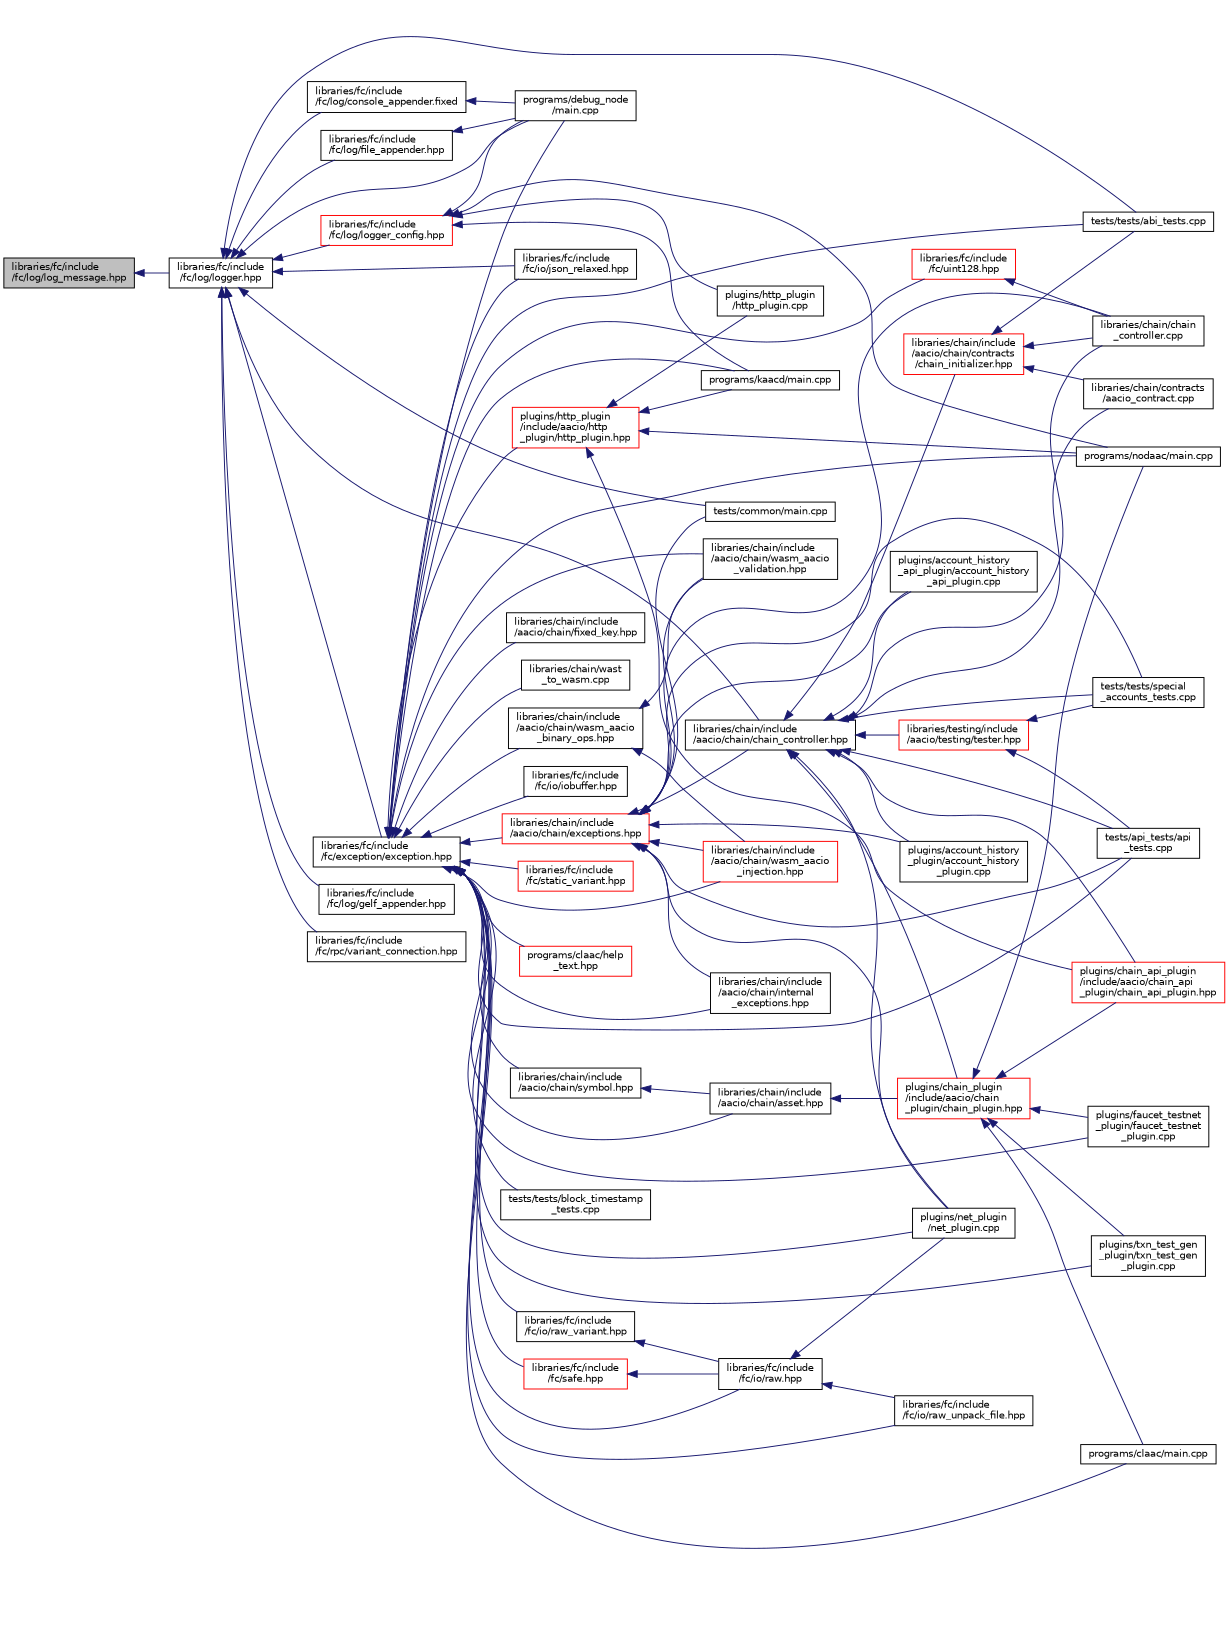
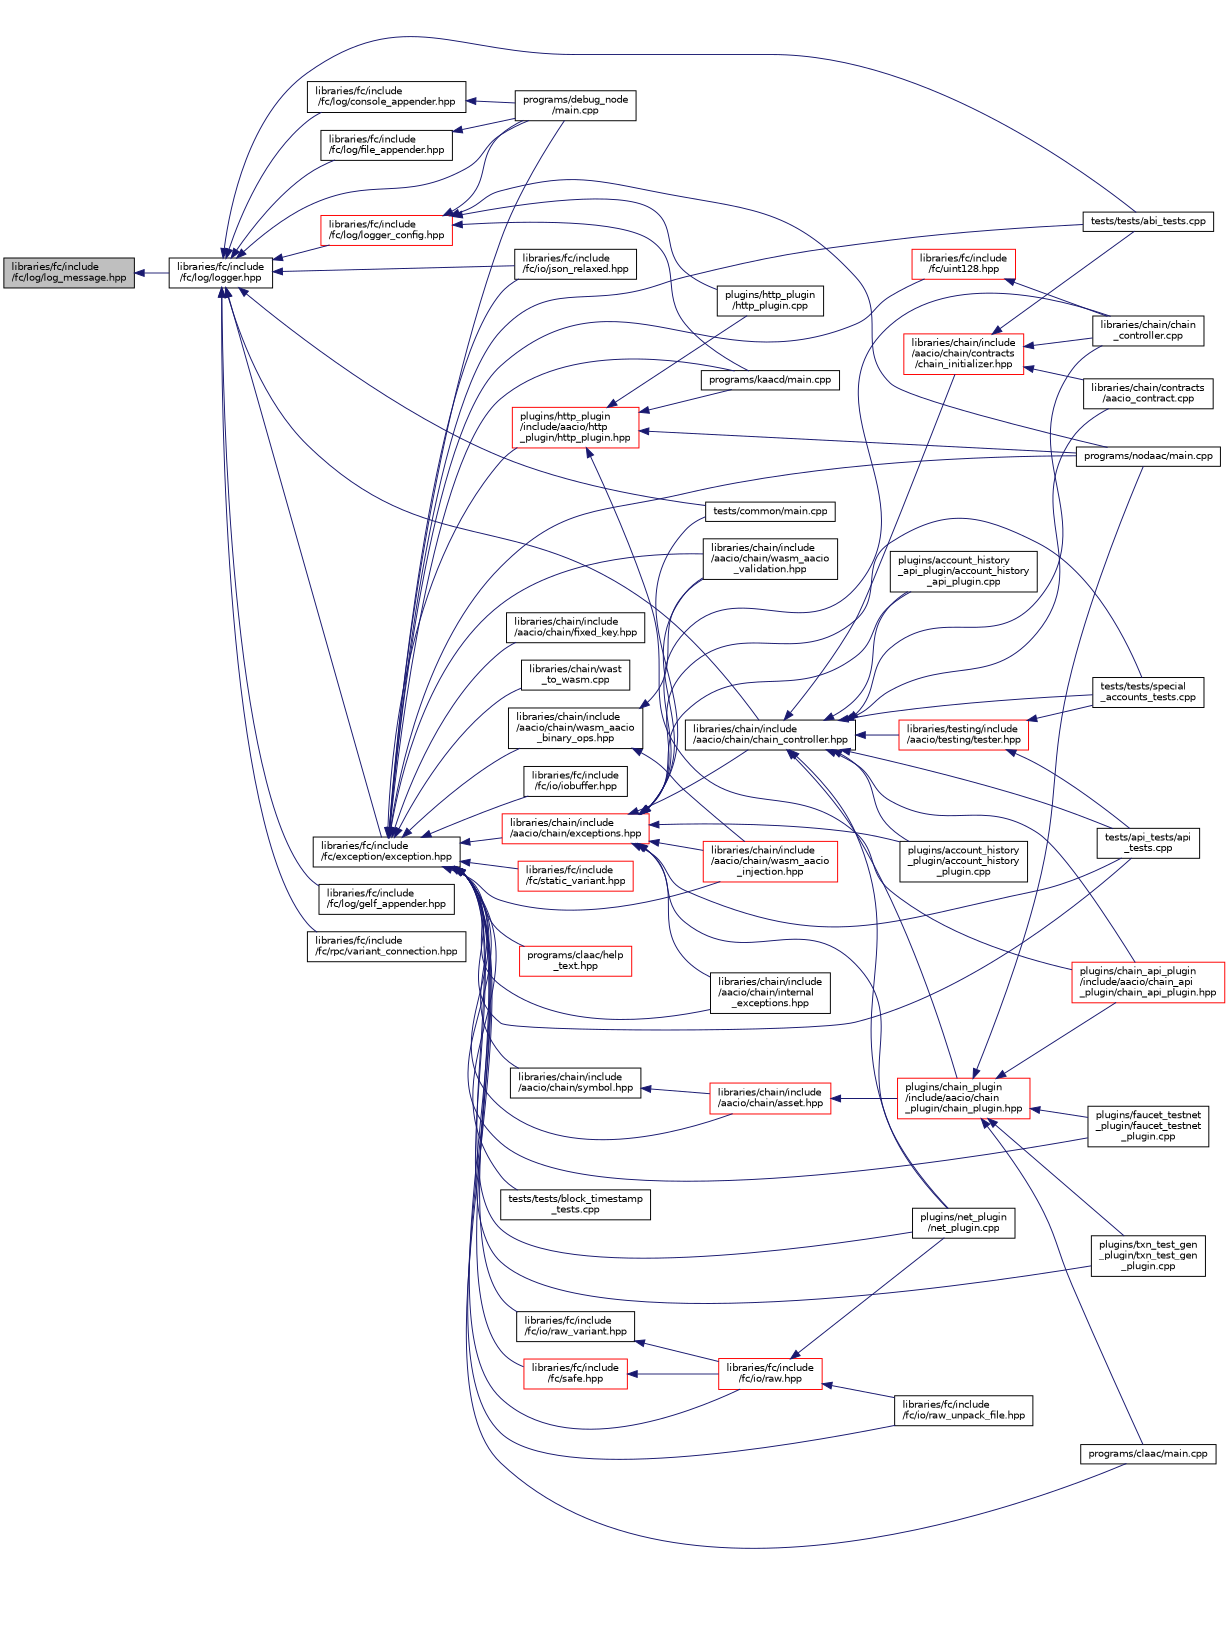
node "libraries/fc/include /fc/log/console_appender.fixed": label "libraries/fc/include /fc/log/console_appender.fixed" -> "libraries/fc/include /fc/log/console_appender.hpp"
node "libraries/chain/include /aacio/chain/asset.hpp": color black -> red
node "libraries/fc/include /fc/io/raw.hpp": color black -> red
